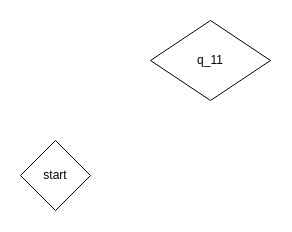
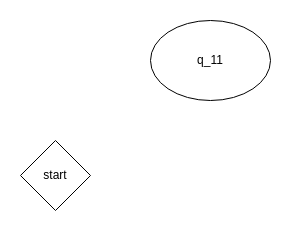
node "q_11": shape diamond -> ellipse
